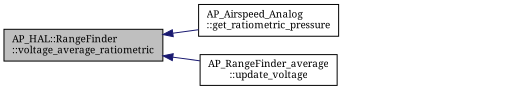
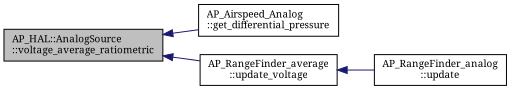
node "AP_Airspeed_Analog ::get_ratiometric_pressure": label "AP_Airspeed_Analog ::get_ratiometric_pressure" -> "AP_Airspeed_Analog ::get_differential_pressure"
node "AP_HAL::RangeFinder ::voltage_average_ratiometric": label "AP_HAL::RangeFinder ::voltage_average_ratiometric" -> "AP_HAL::AnalogSource ::voltage_average_ratiometric"
node "AP_RangeFinder_analog ::update": added
